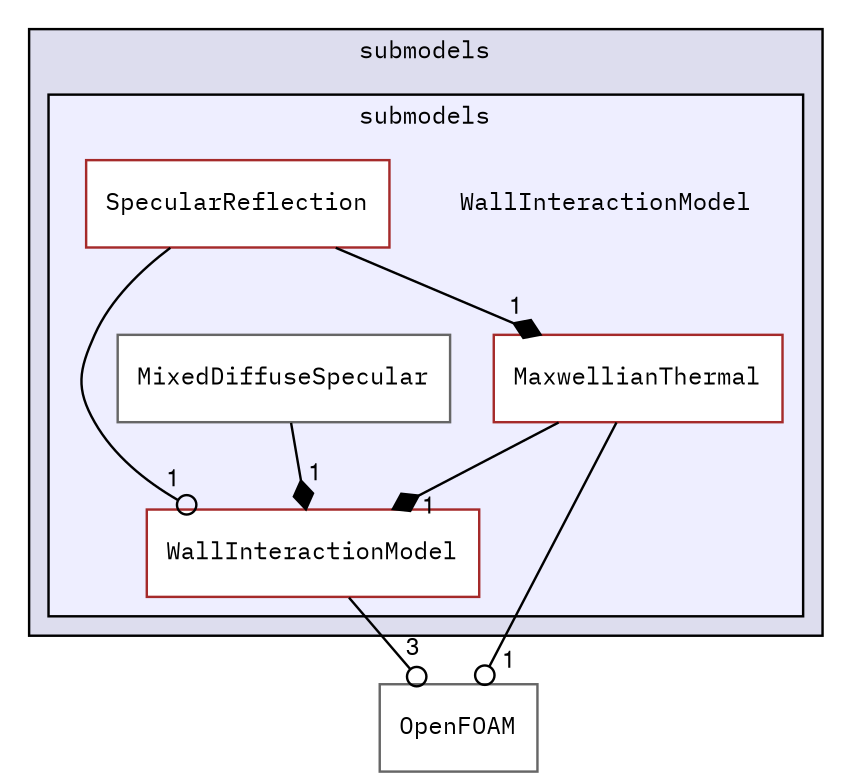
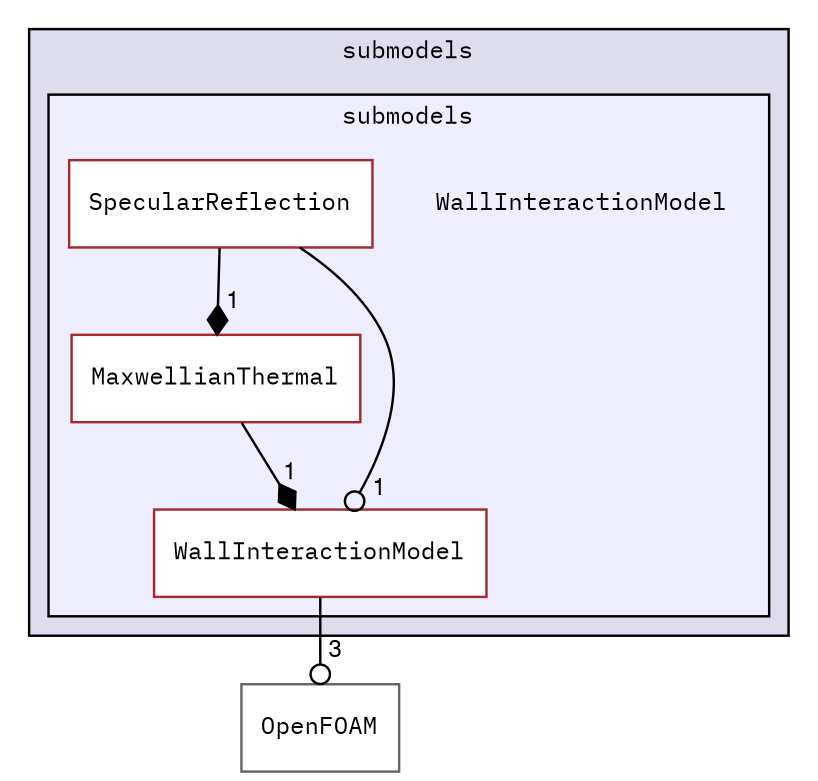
node "MixedDiffuseSpecular": removed
edge "MaxwellianThermal" -> "OpenFOAM": removed
